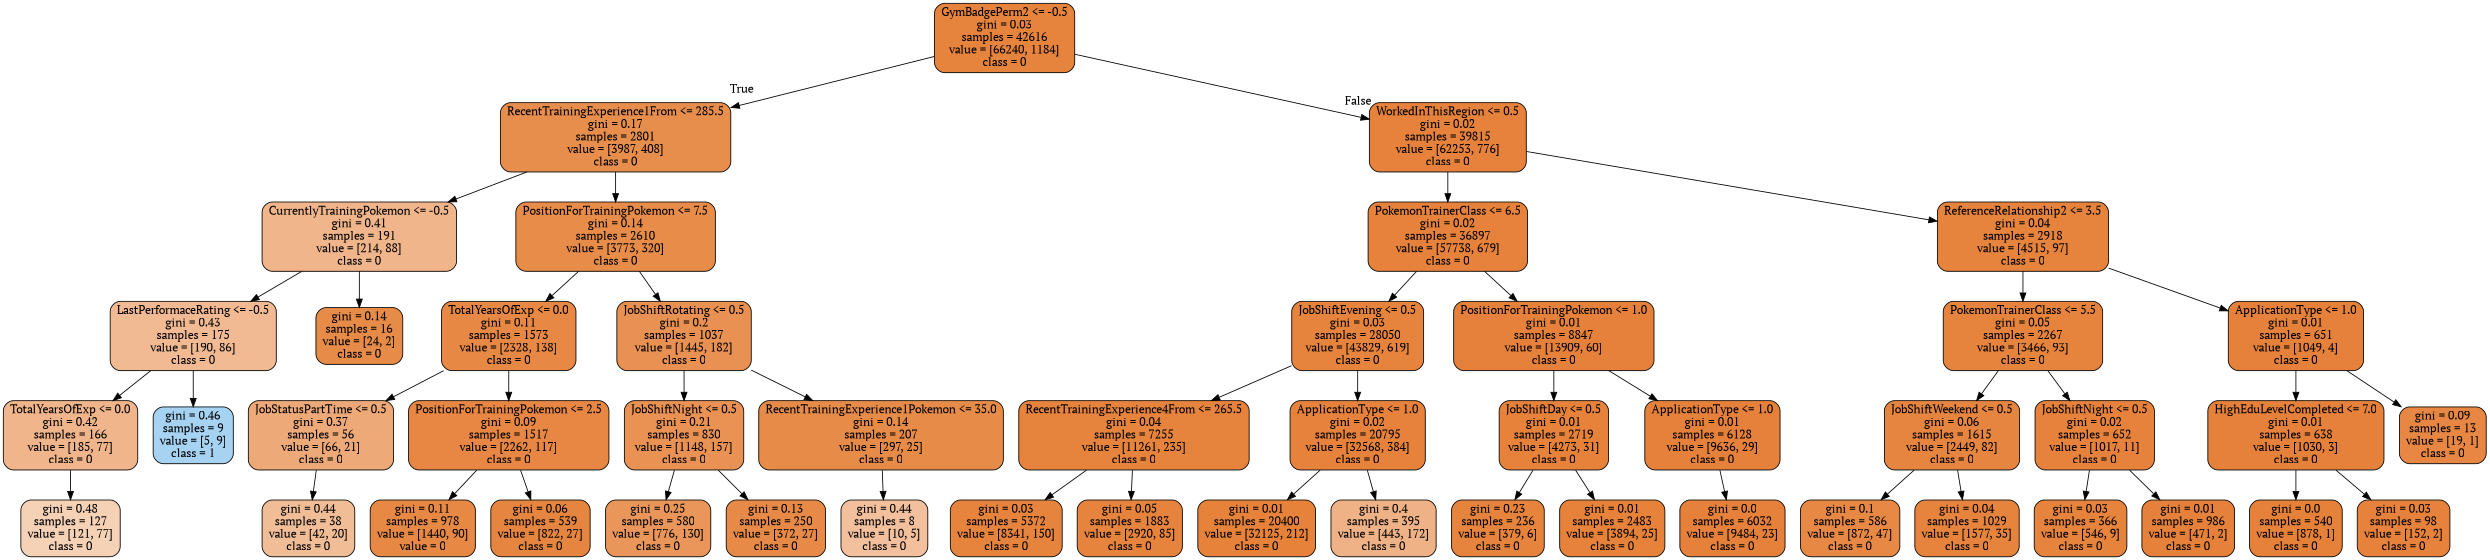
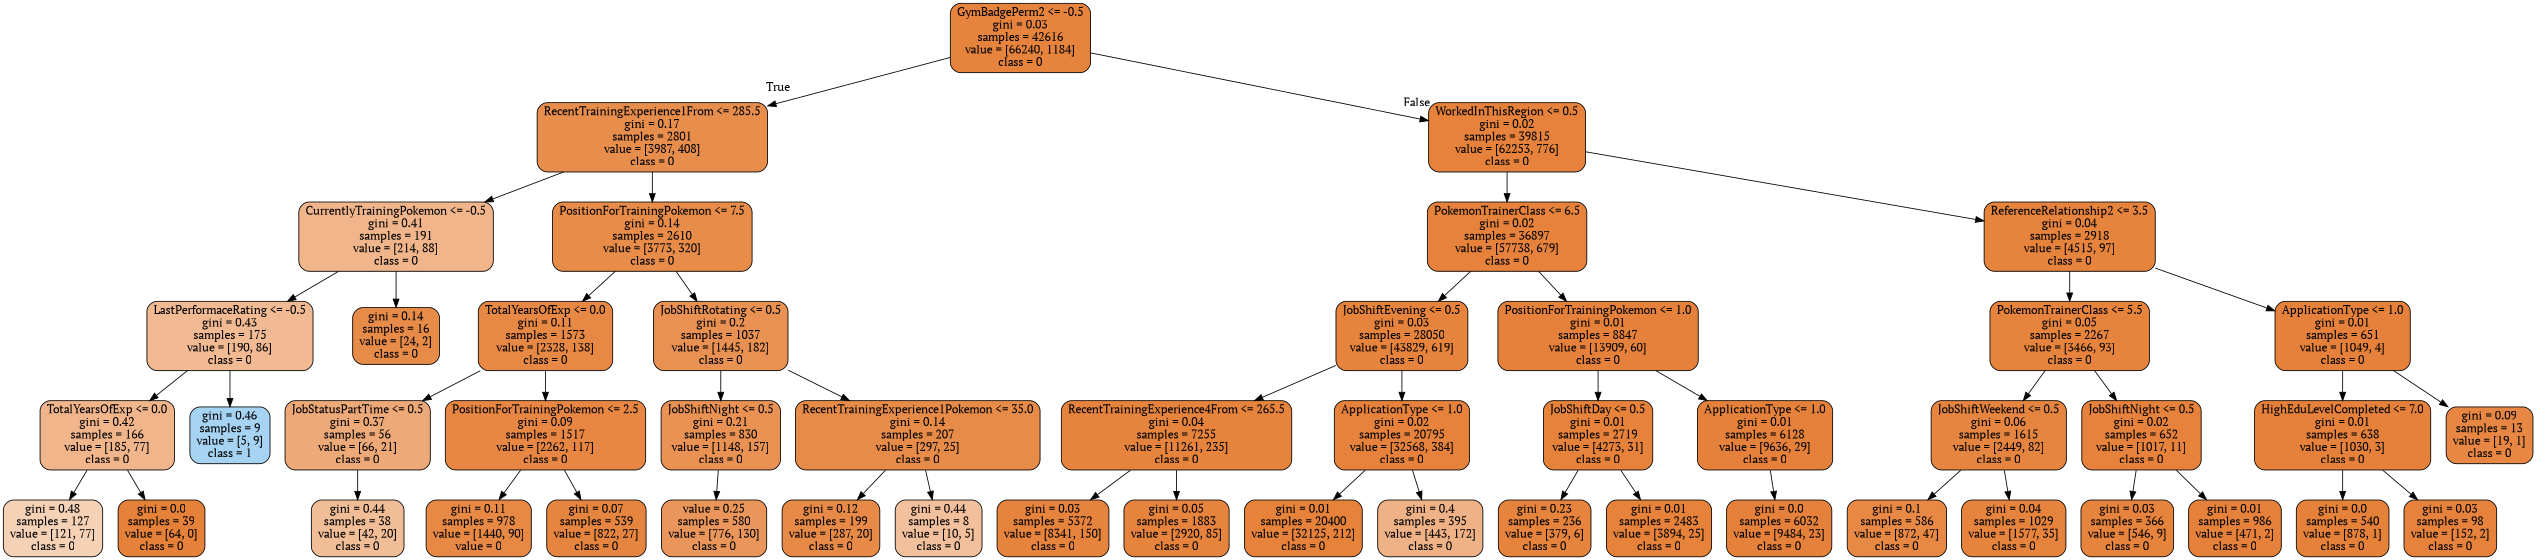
node "gini = 0.0 samples = 39 value = [64, 0] class = 0": added
node "gini = 0.06 samples = 539 value = [822, 27] class = 0": label "gini = 0.06 samples = 539 value = [822, 27] class = 0" -> "gini = 0.07 samples = 539 value = [822, 27] class = 0"
node "gini = 0.25 samples = 580 value = [776, 130] class = 0": label "gini = 0.25 samples = 580 value = [776, 130] class = 0" -> "value = 0.25 samples = 580 value = [776, 130] class = 0"
node "gini = 0.13 samples = 250 value = [372, 27] class = 0": removed
node "gini = 0.12 samples = 199 value = [287, 20] class = 0": added
